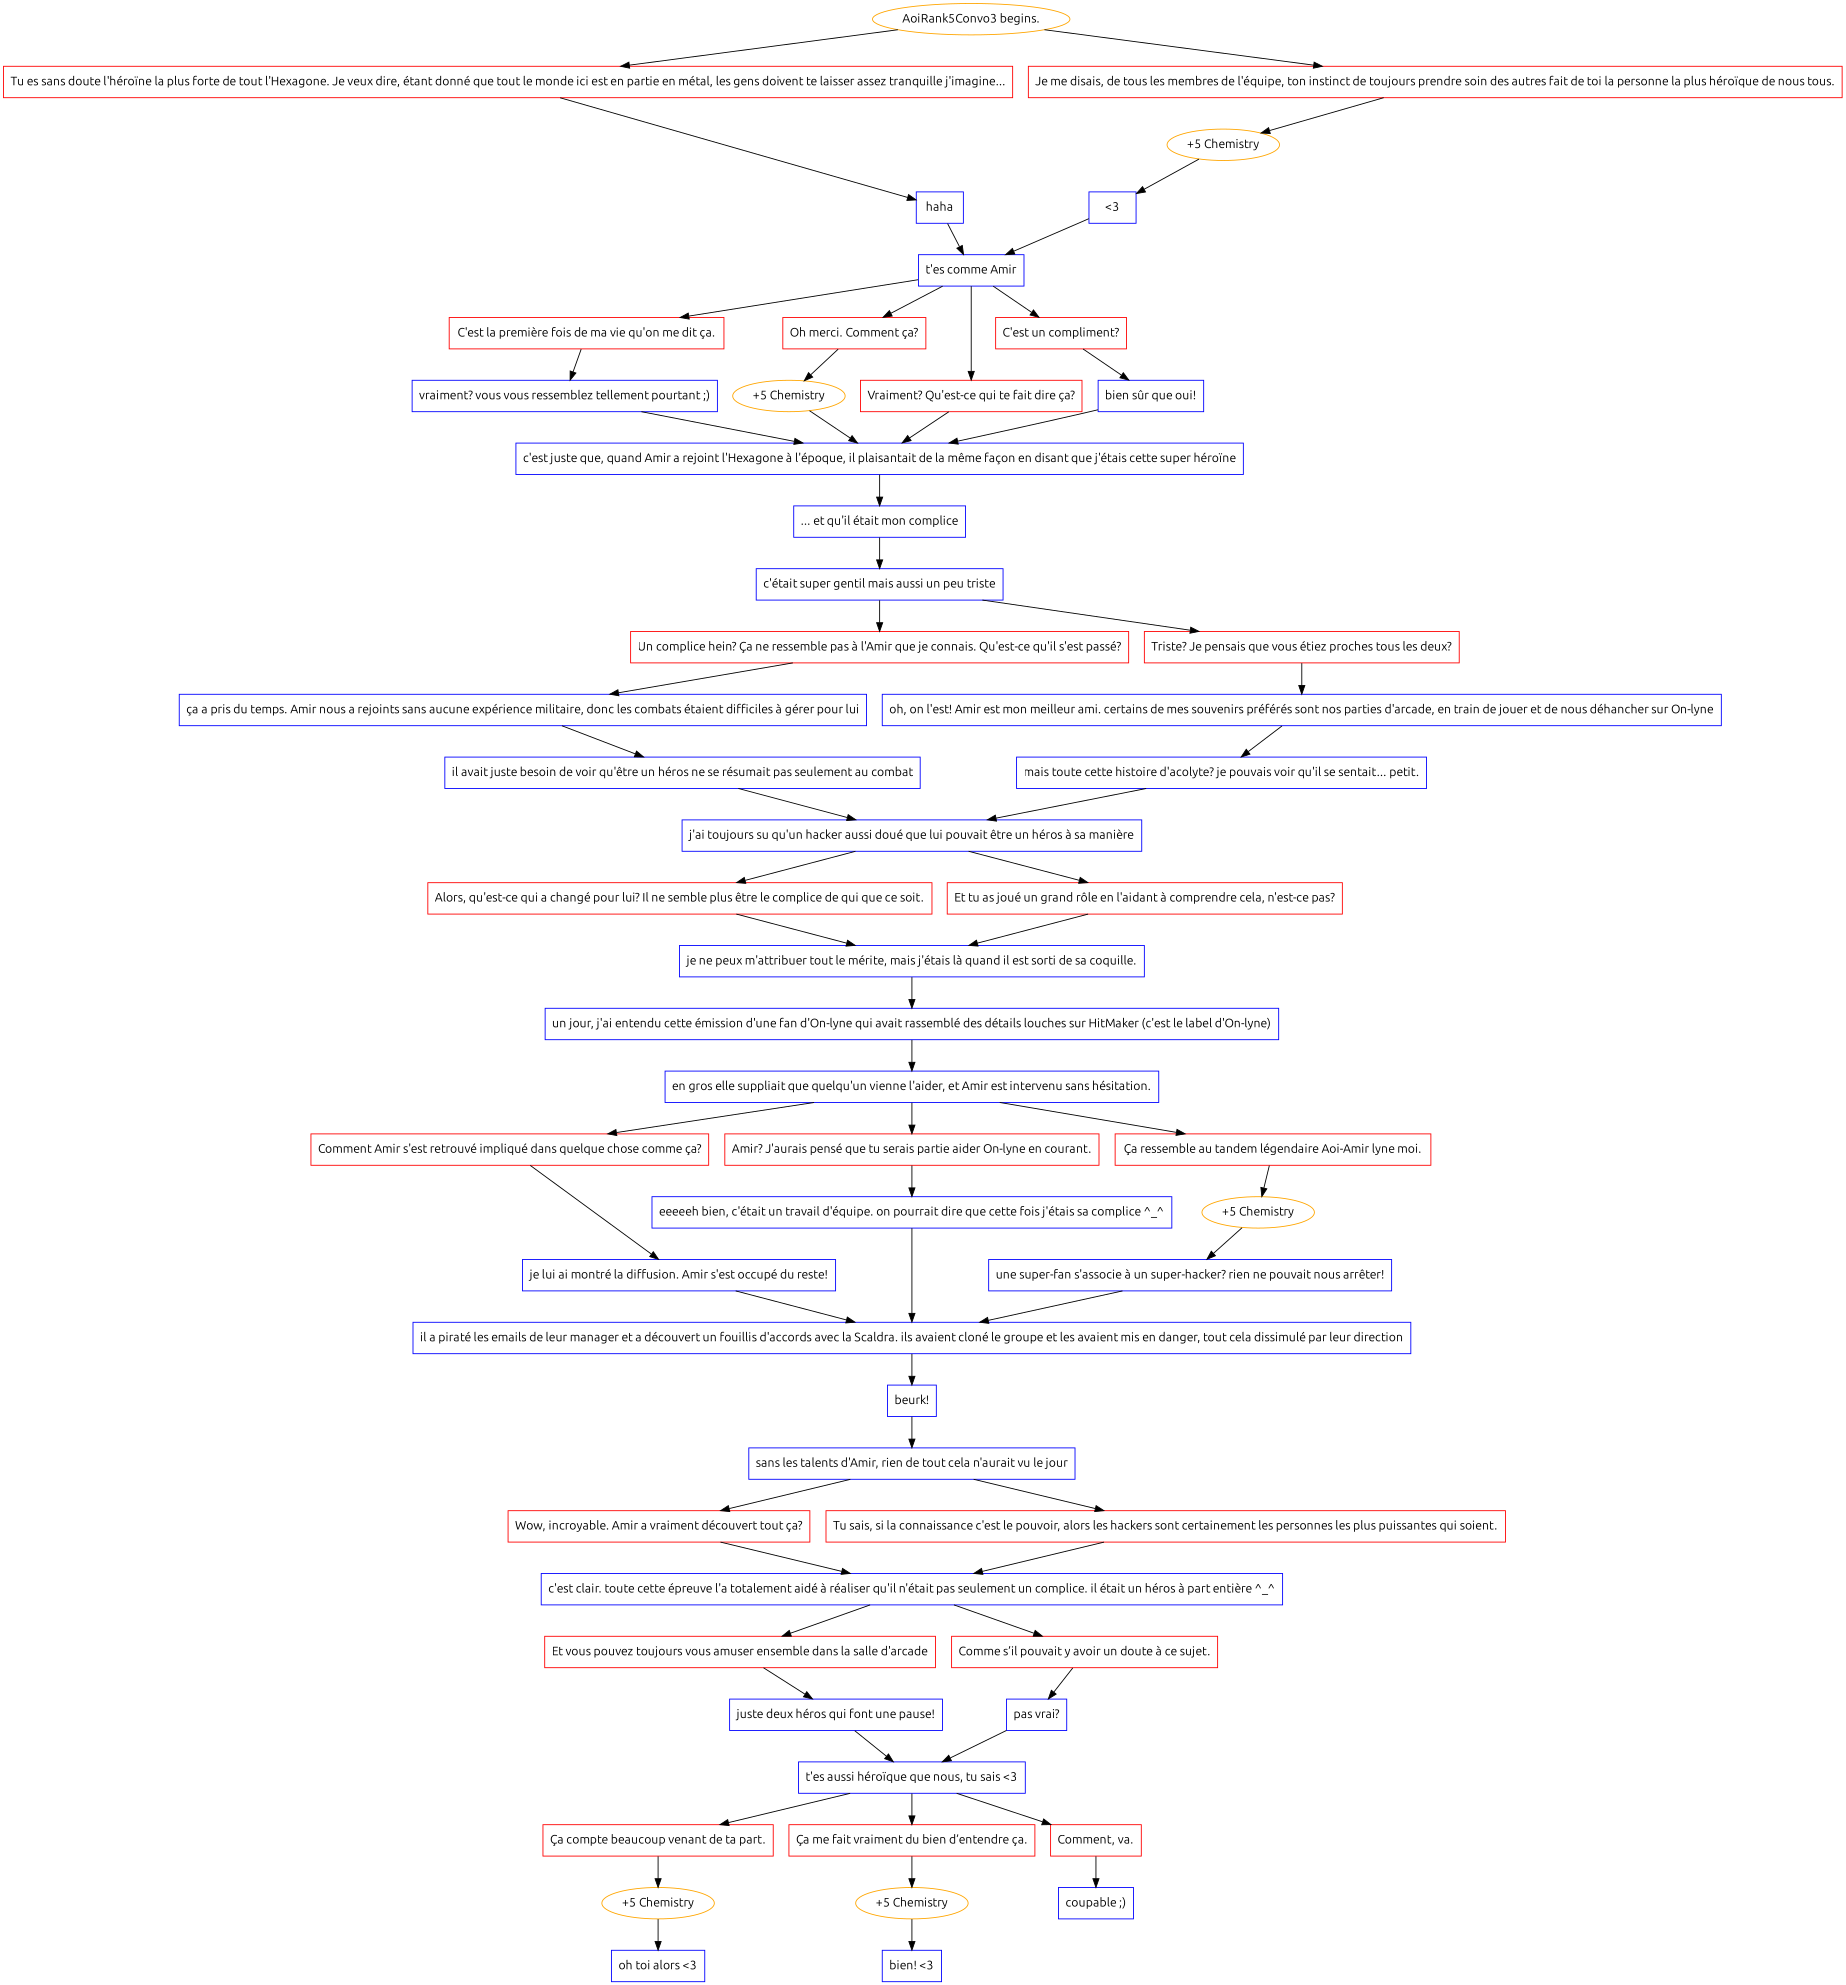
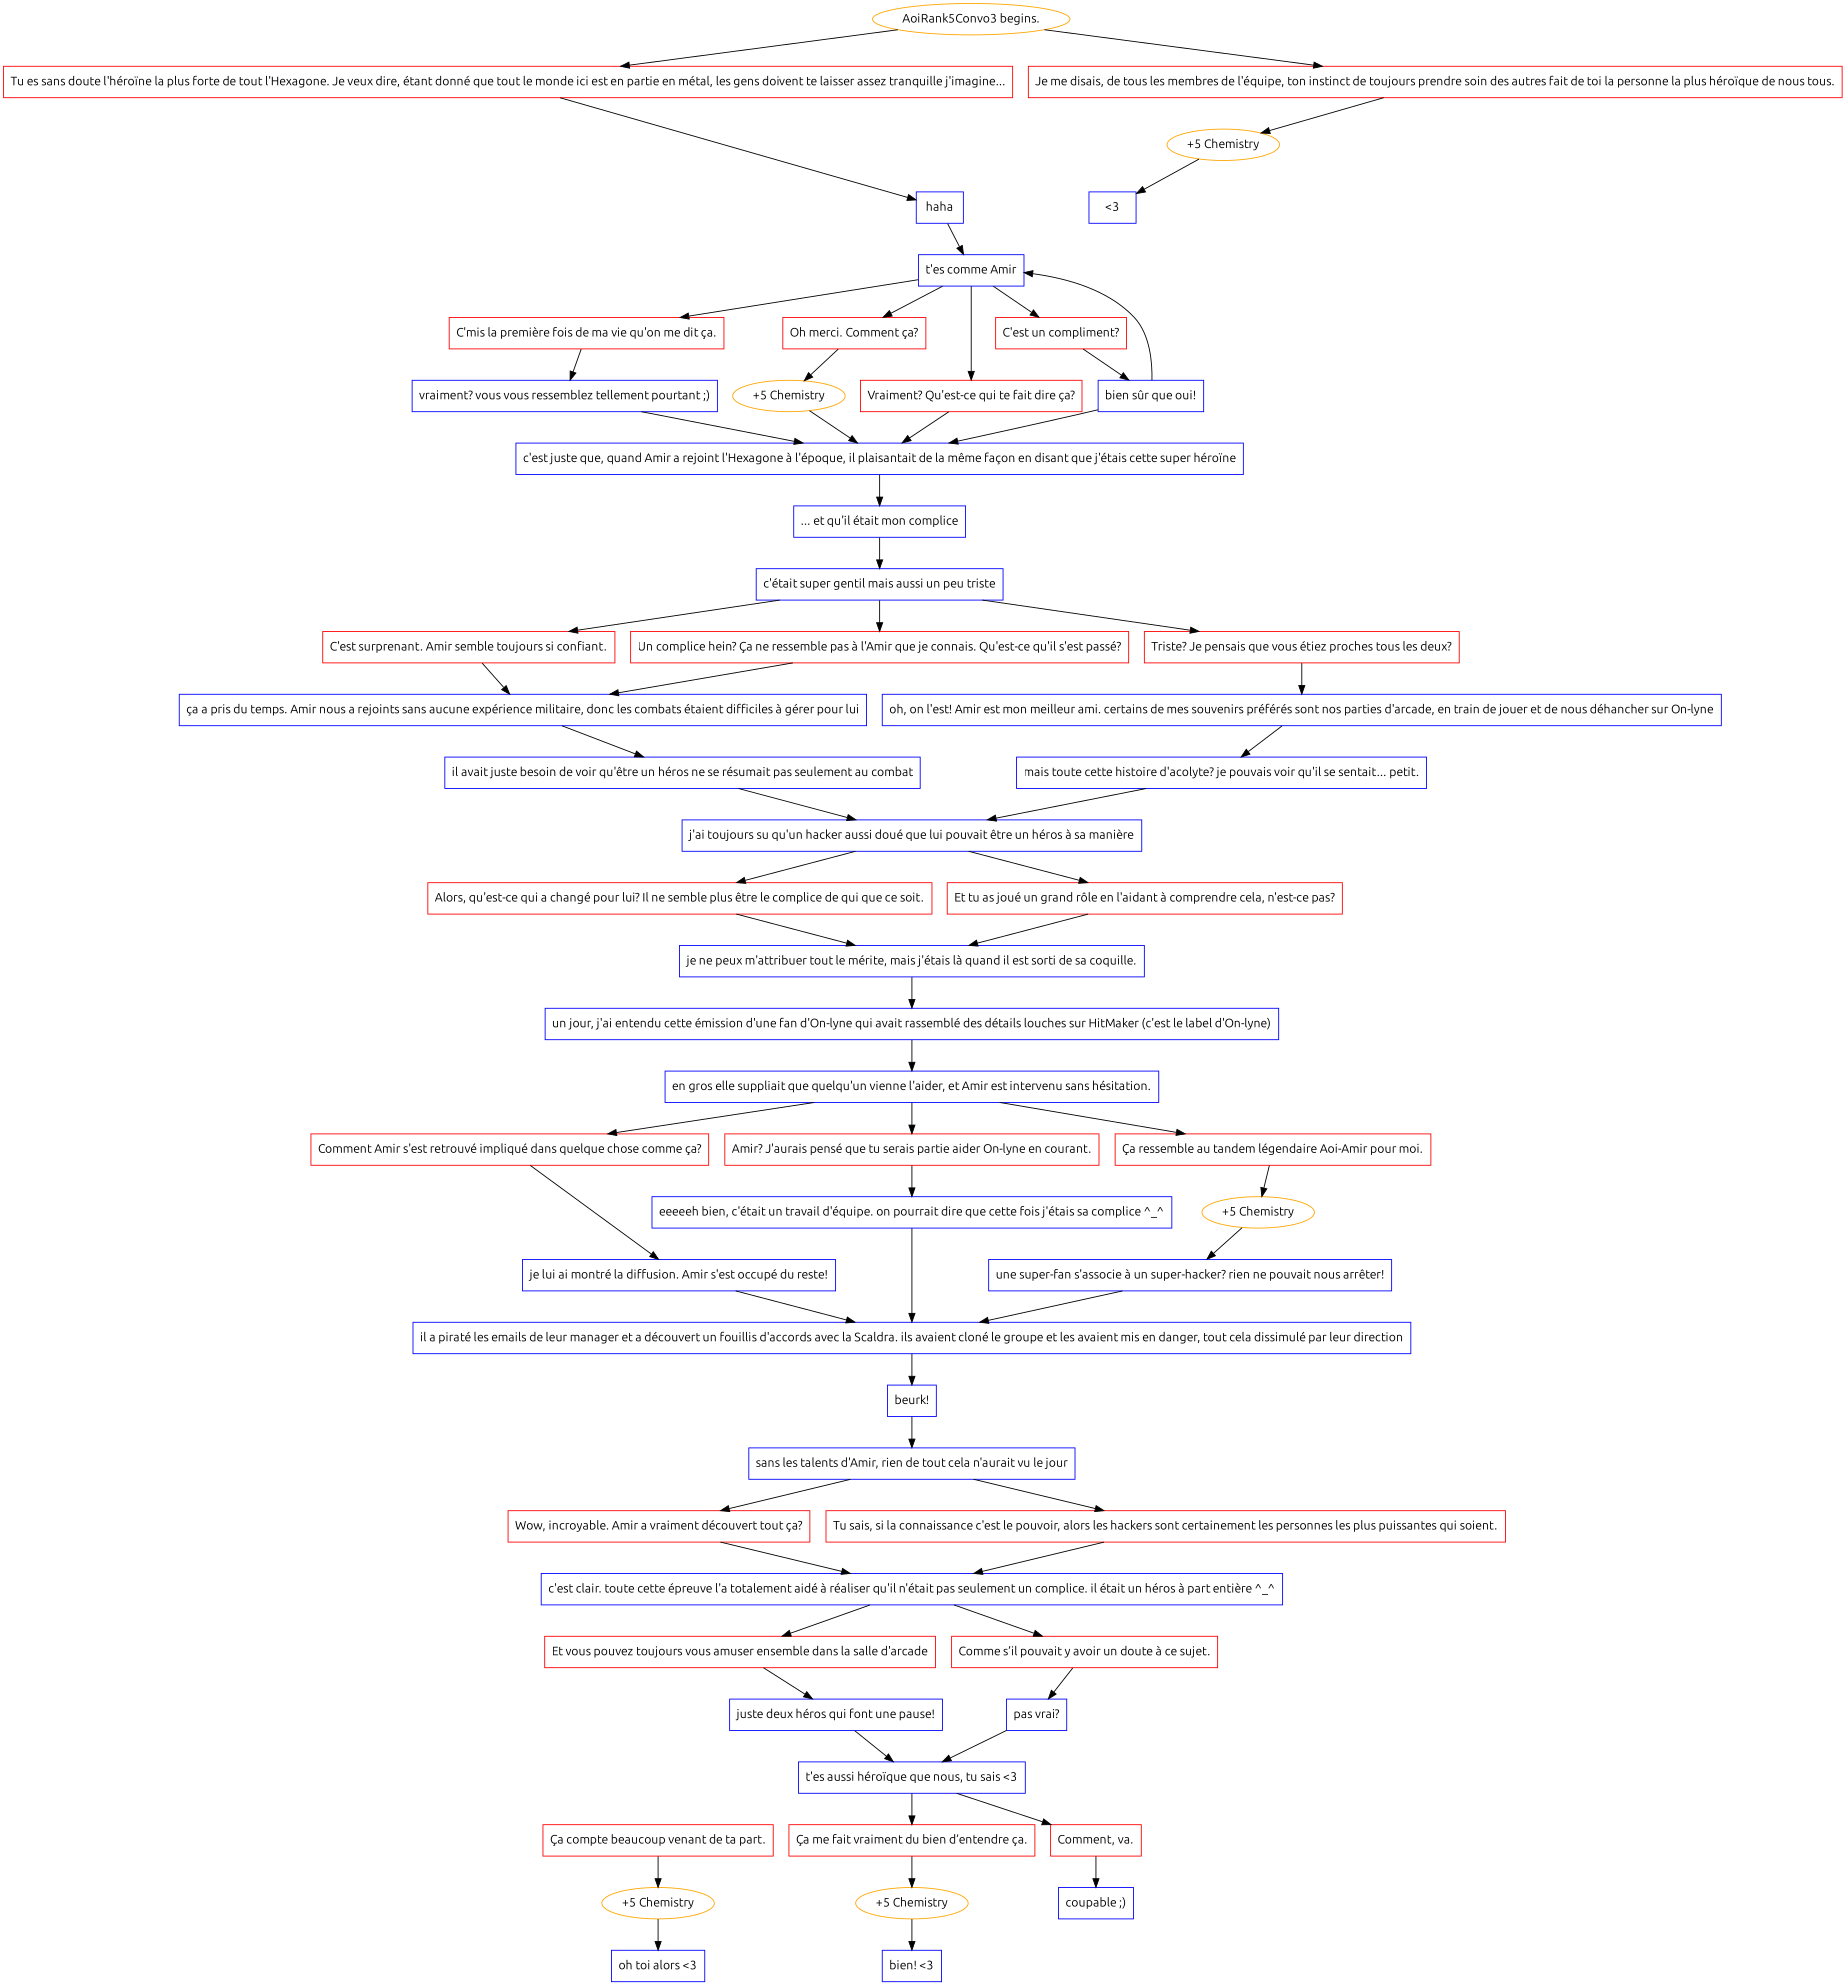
edge "<3" -> "t'es comme Amir": now "bien sûr que oui!" -> "t'es comme Amir"
node "C'est la première fois de ma vie qu'on me dit ça.": label "C'est la première fois de ma vie qu'on me dit ça." -> "C'mis la première fois de ma vie qu'on me dit ça."
node "C'est surprenant. Amir semble toujours si confiant.": added
node "Ça ressemble au tandem légendaire Aoi-Amir lyne moi.": label "Ça ressemble au tandem légendaire Aoi-Amir lyne moi." -> "Ça ressemble au tandem légendaire Aoi-Amir pour moi."
edge "t'es aussi héroïque que nous, tu sais <3" -> "Ça compte beaucoup venant de ta part.": removed
